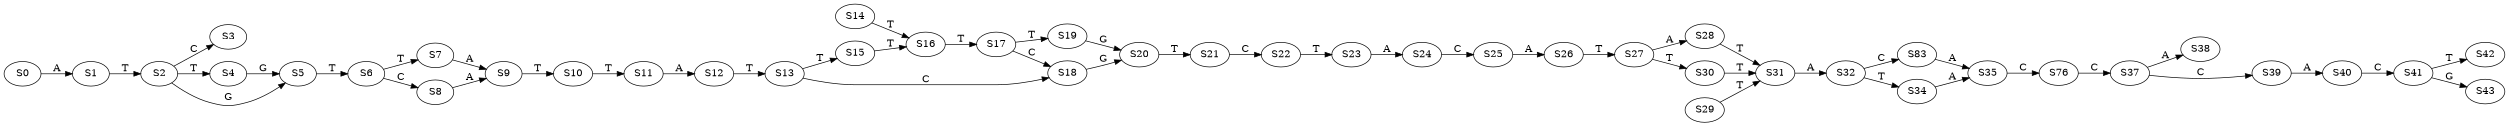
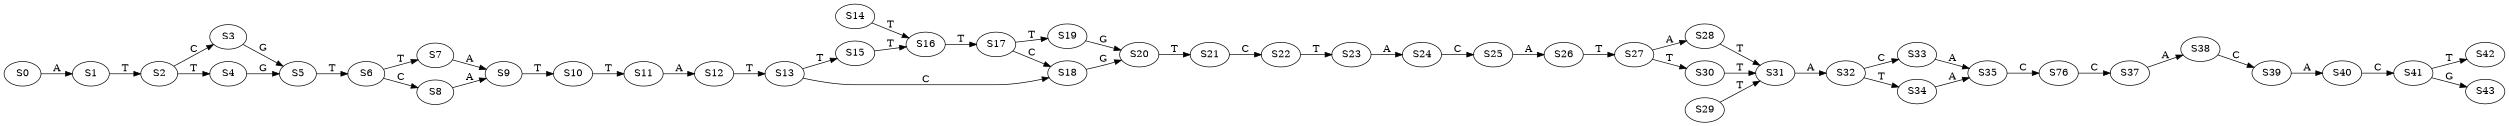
node "S83": label "S83" -> "S33"
edge "S37" -> "S39": now "S38" -> "S39"
edge "S2" -> "S5": now "S3" -> "S5"
